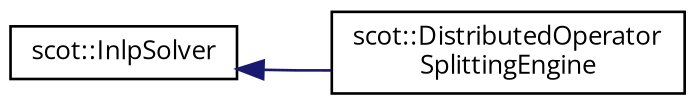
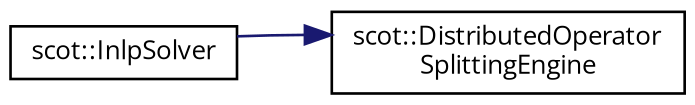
edge "scot::DistributedOperator SplittingEngine" -> "scot::InlpSolver": reversed
